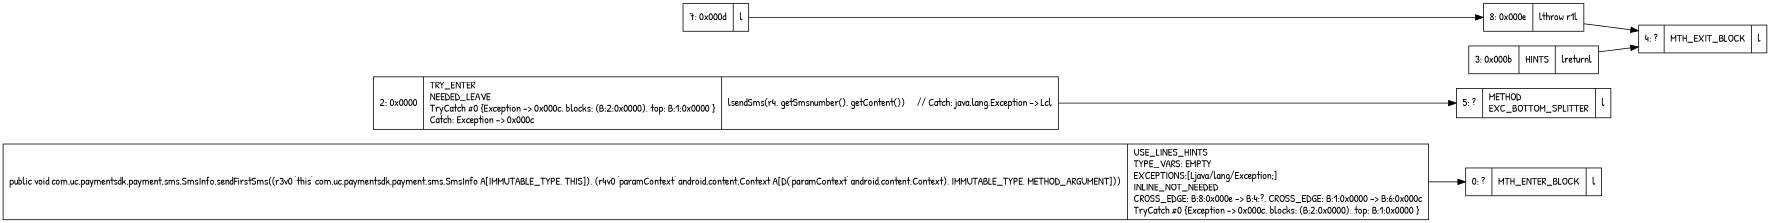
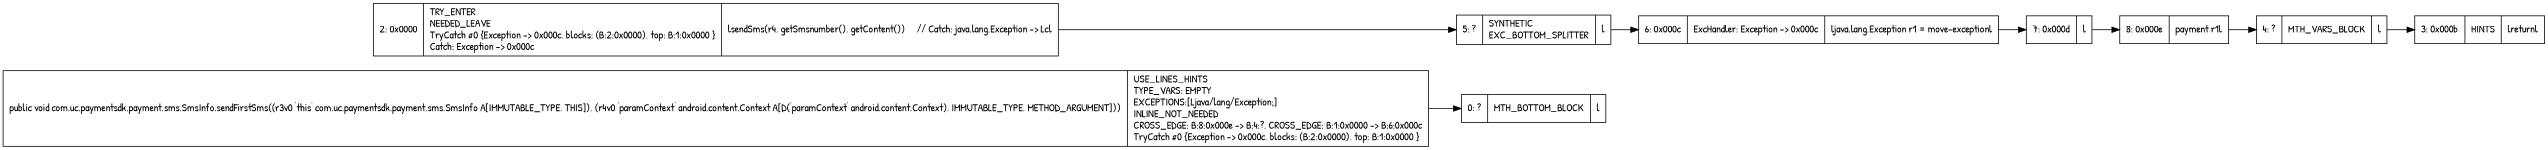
node "8: 0x000e": text "lthrow r1l" -> "payment r1l"
node "6: 0x000c": added
node "4: ?": text "MTH_EXIT_BLOCK" -> "MTH_VARS_BLOCK"
edge "3: 0x000b" -> "4: ?": reversed
node "5: ?": text "METHOD" -> "SYNTHETIC"
node "0: ?": text "MTH_ENTER_BLOCK" -> "MTH_BOTTOM_BLOCK"
